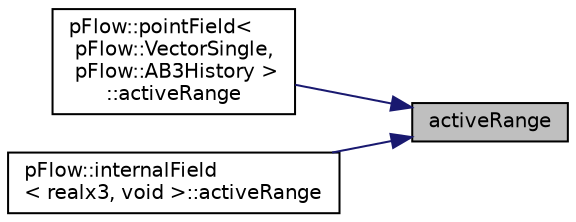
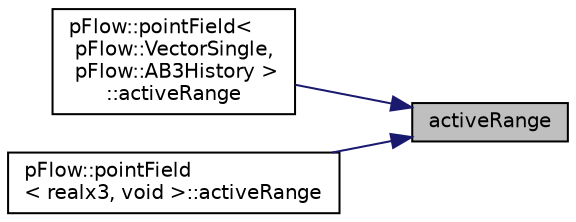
node "pFlow::internalField < realx3, void >::activeRange": label "pFlow::internalField < realx3, void >::activeRange" -> "pFlow::pointField < realx3, void >::activeRange"
